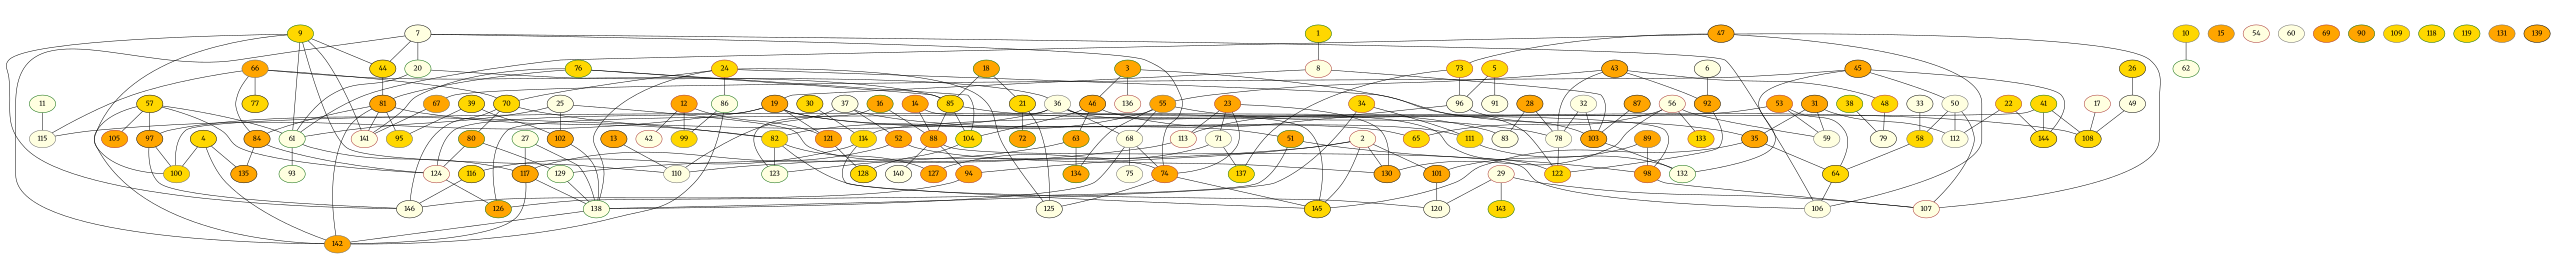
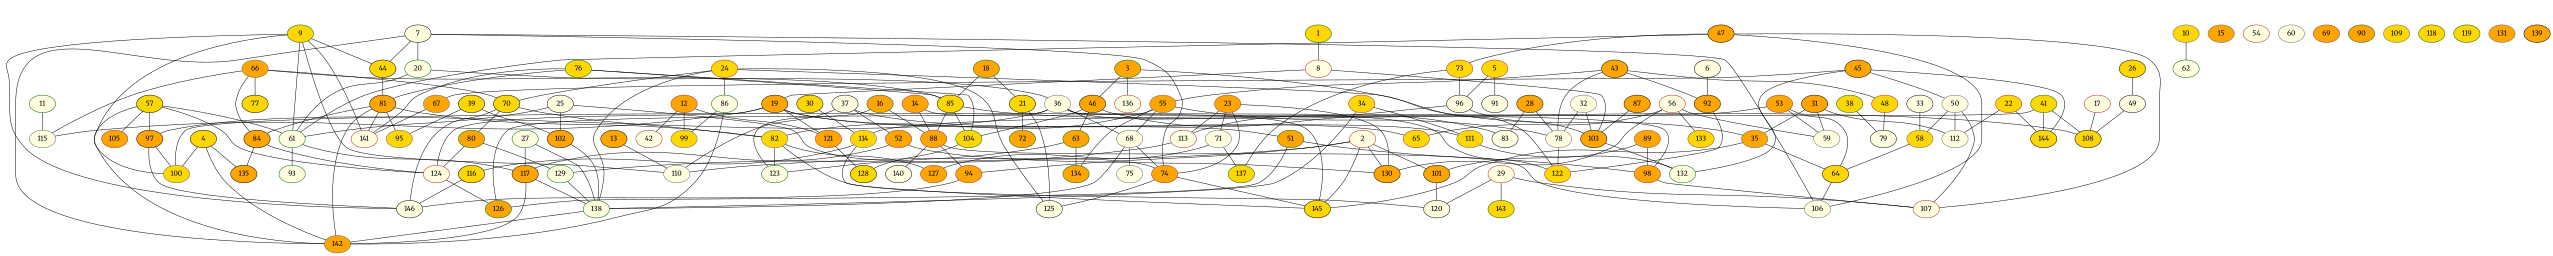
node "35": color black -> gray40
